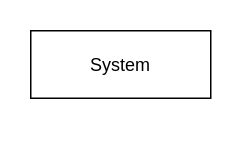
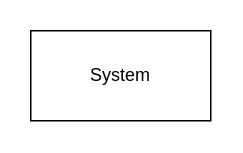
node "System": size 180x68 -> 180x90
